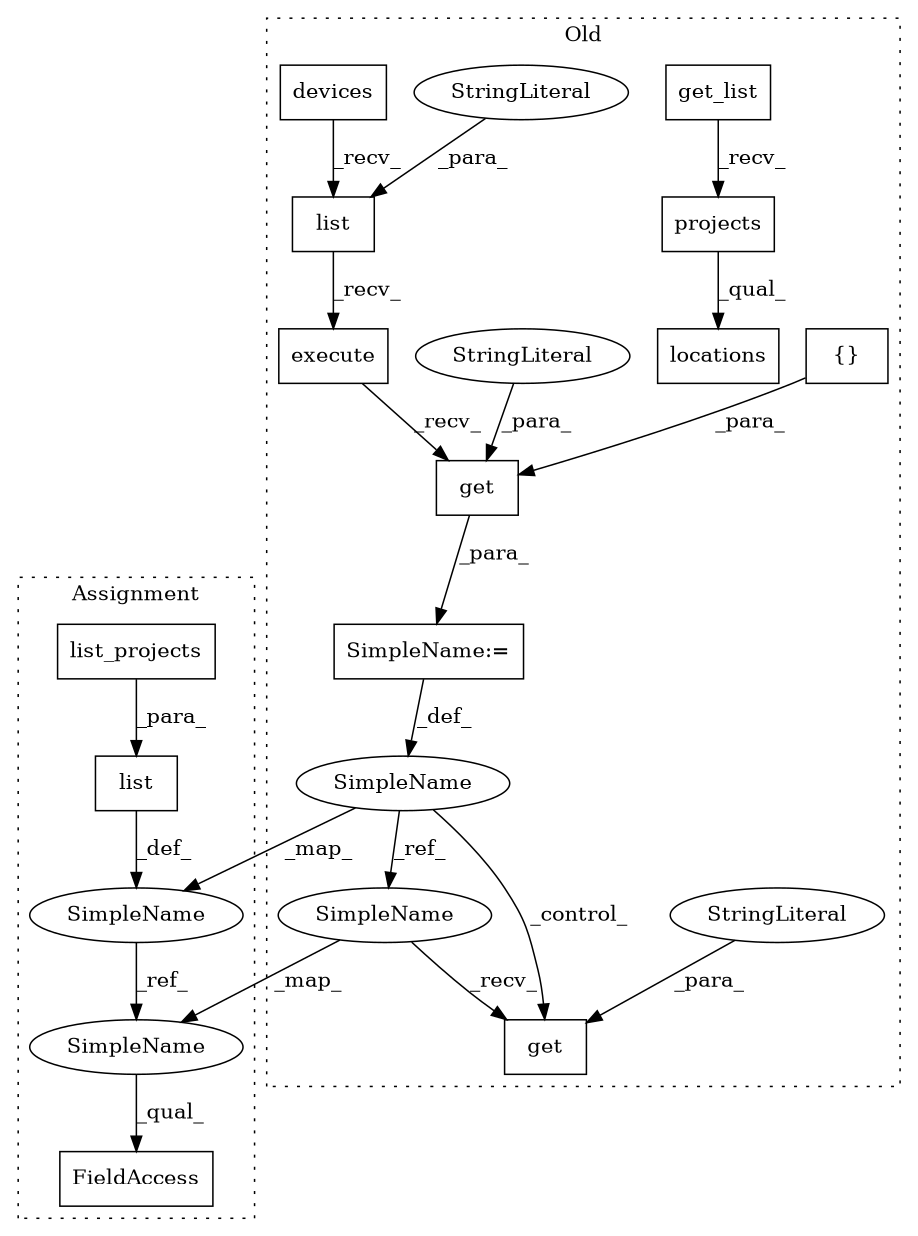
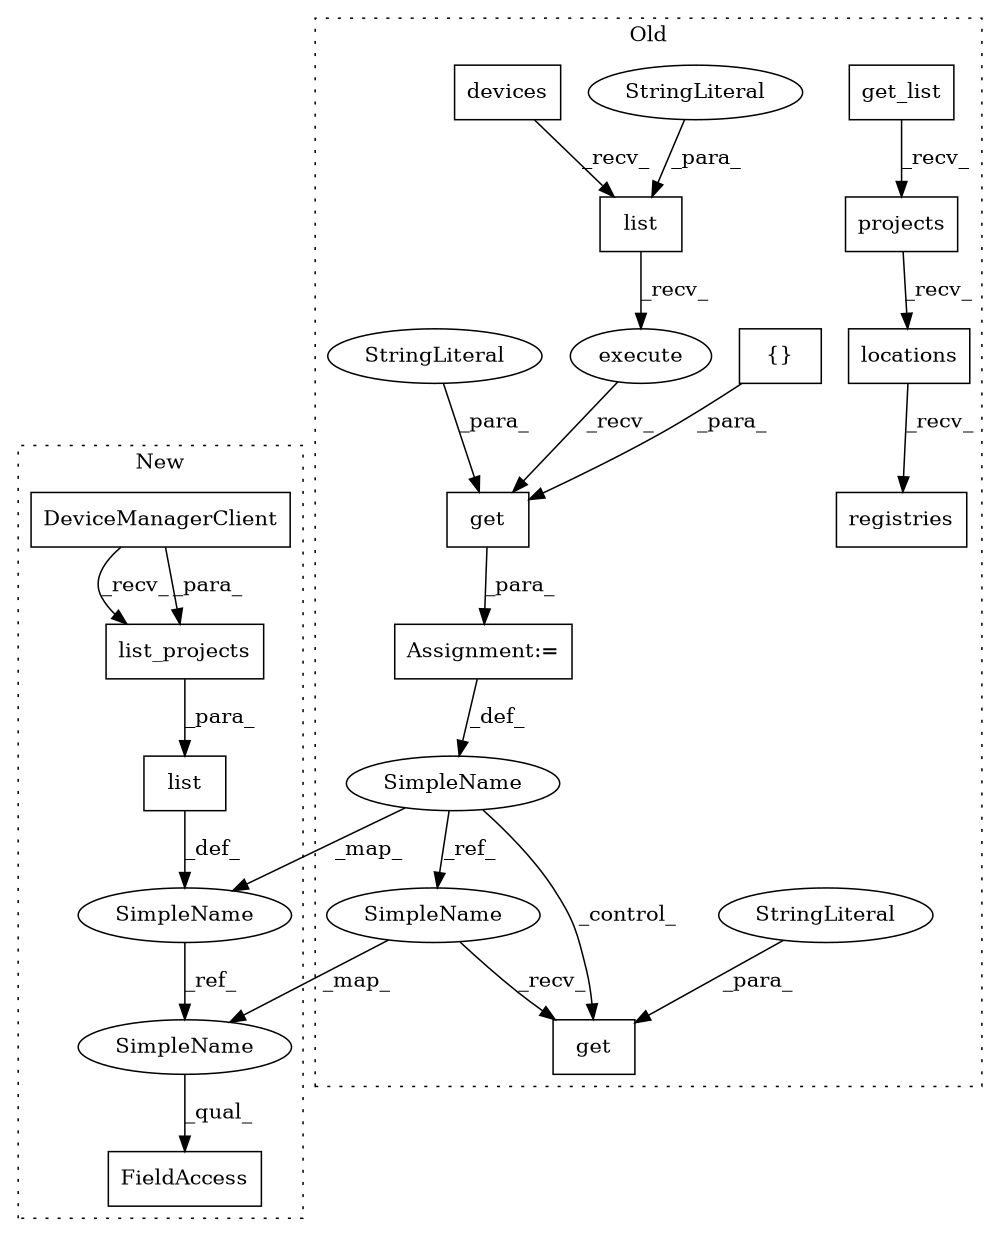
edge "projects" -> "locations": label "_qual_" -> "_recv_"
node "execute": shape box -> ellipse
node "DeviceManagerClient": added
node "registries": added
cluster "Assignment": label "Assignment" -> "New"
node "SimpleName:=": label "SimpleName:=" -> "Assignment:="
